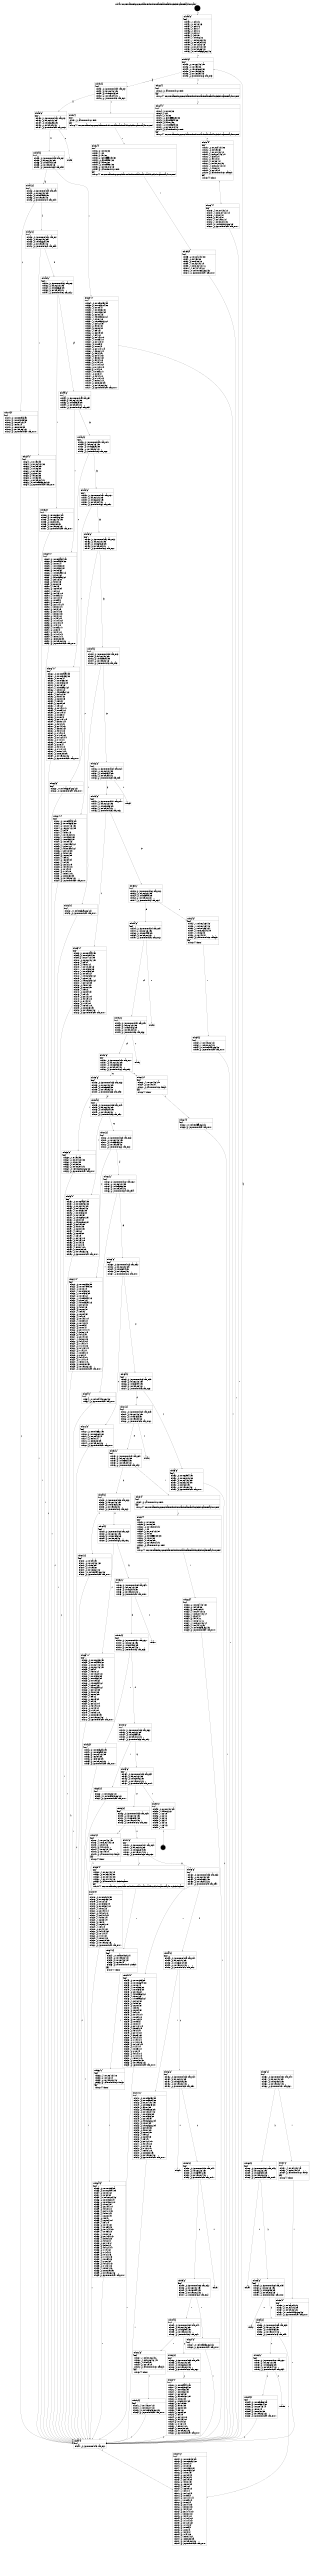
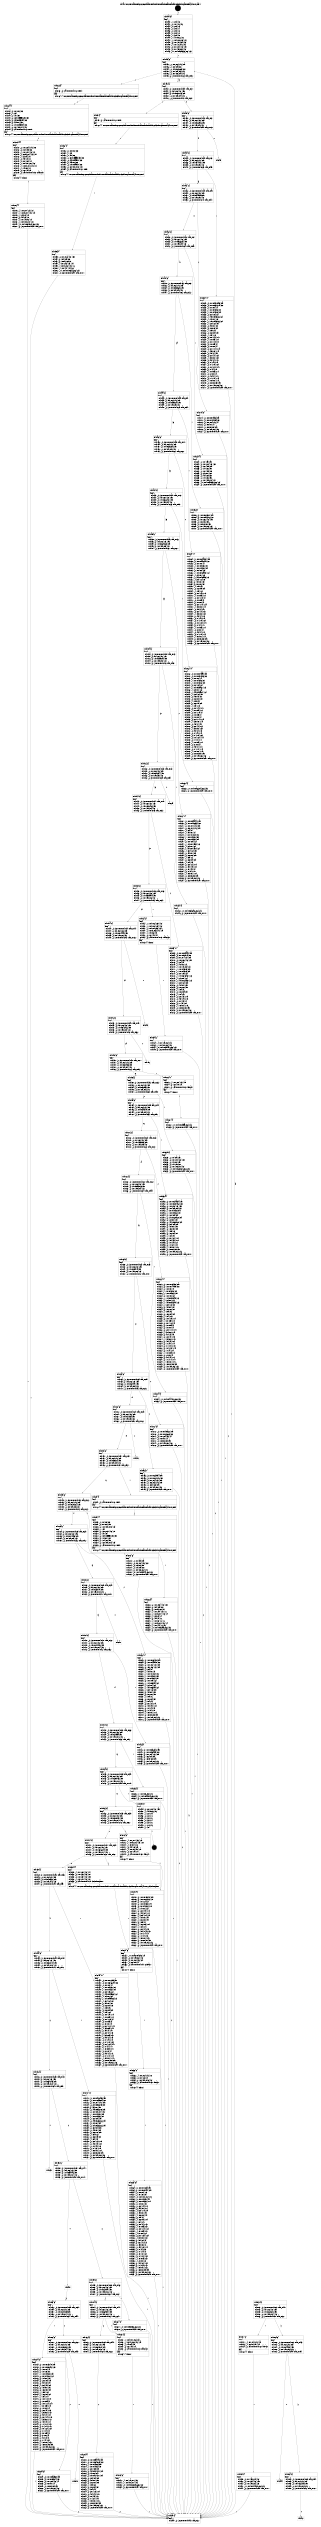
edge "0x401e8a [28]" -> "0x401ea6 [28]": now "0x4029e1" -> "0x401ea6 [28]"
edge "0x402aa7 [5]" -> "0x402739 [137]": reversed
